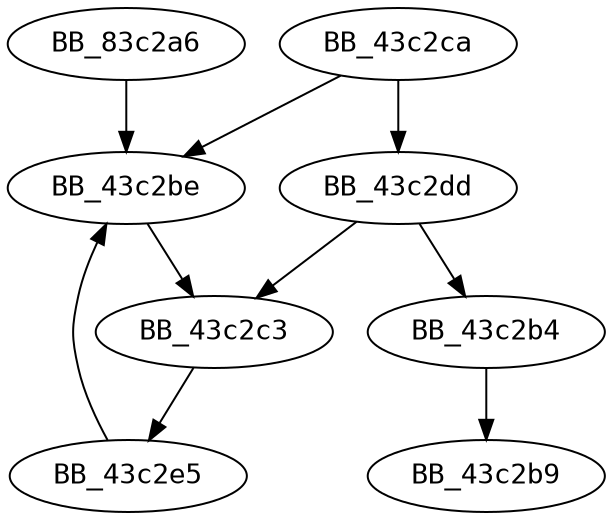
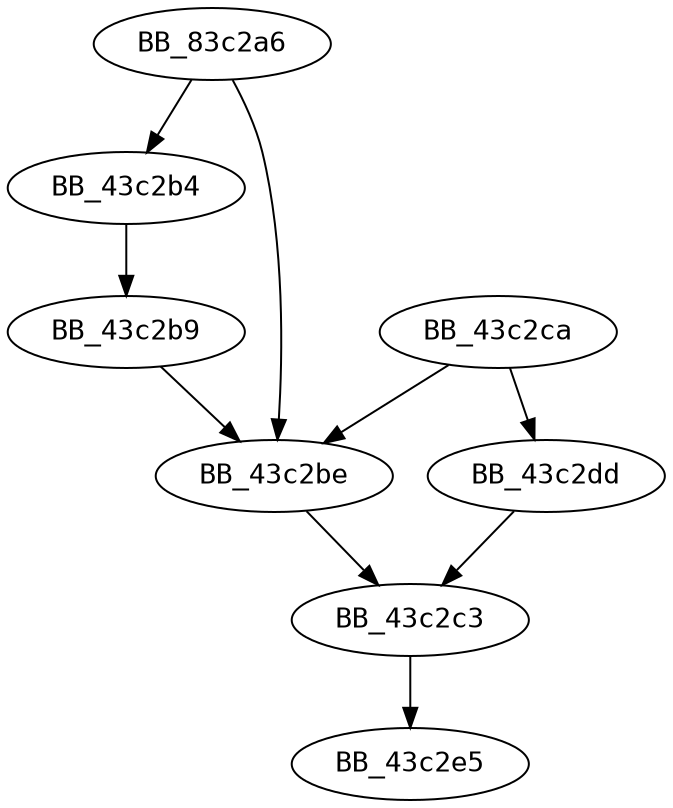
edge "BB_43c2dd" -> "BB_43c2b4": now "BB_83c2a6" -> "BB_43c2b4"
edge "BB_43c2e5" -> "BB_43c2be": now "BB_43c2b9" -> "BB_43c2be"
